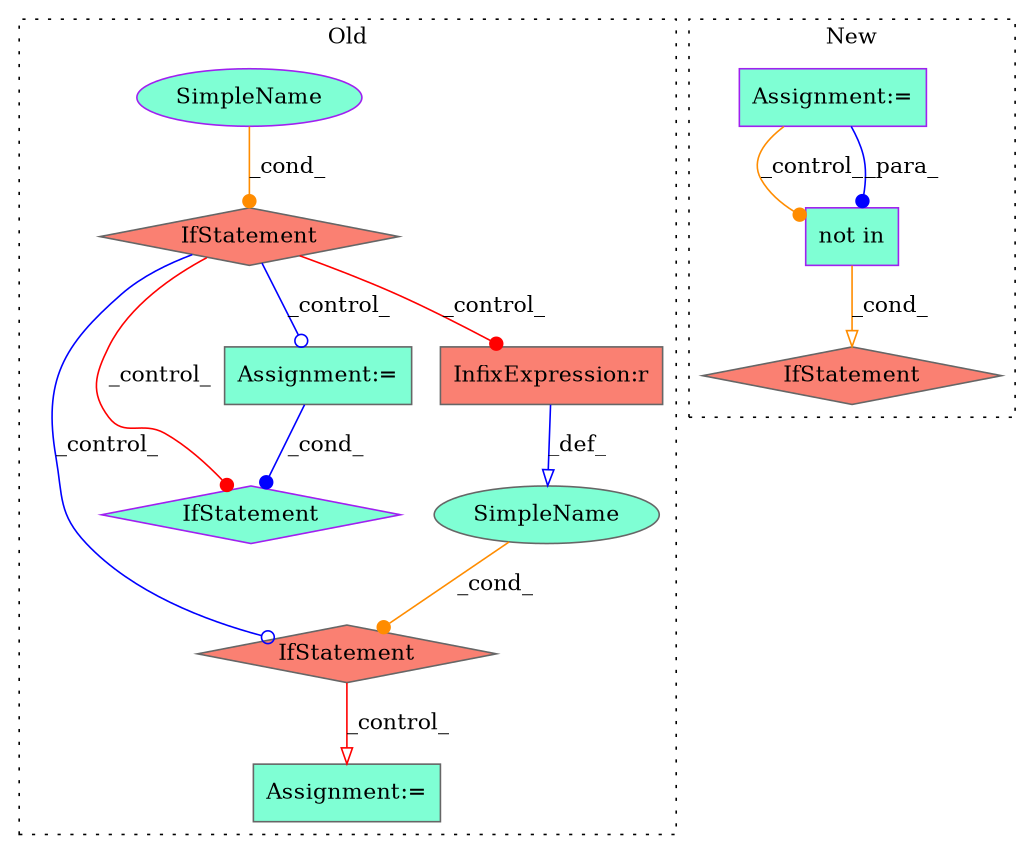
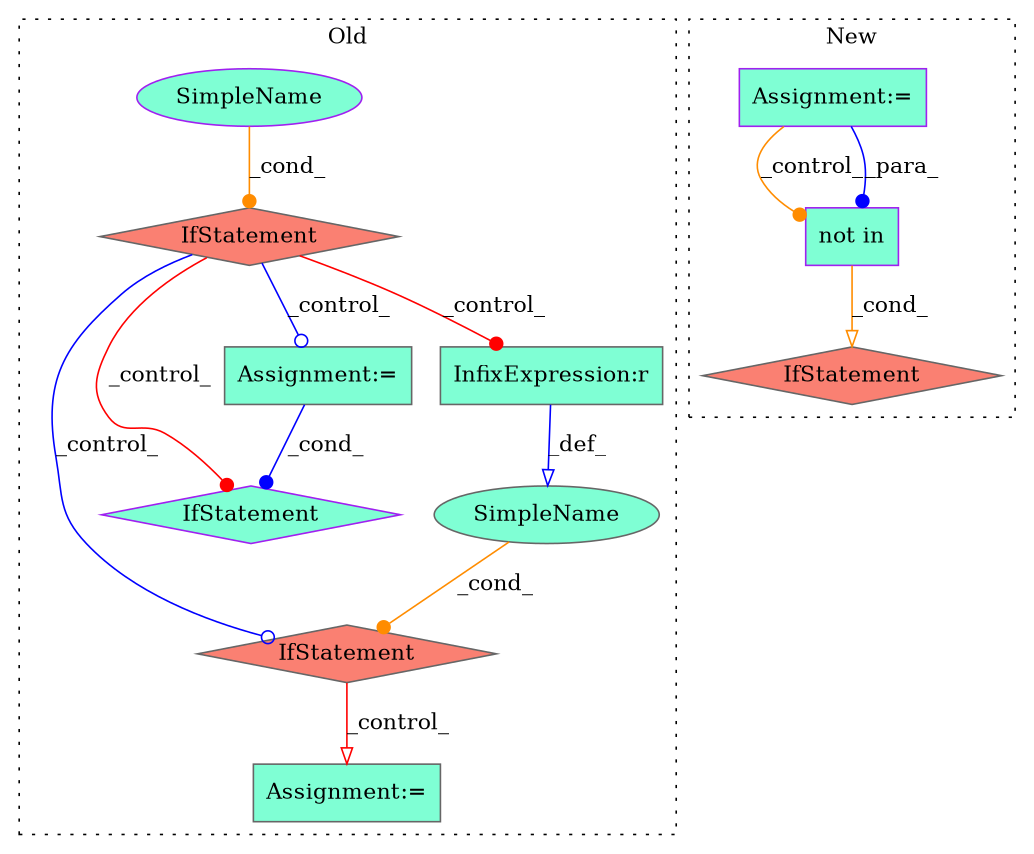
node "InfixExpression:r": fillcolor salmon -> aquamarine
